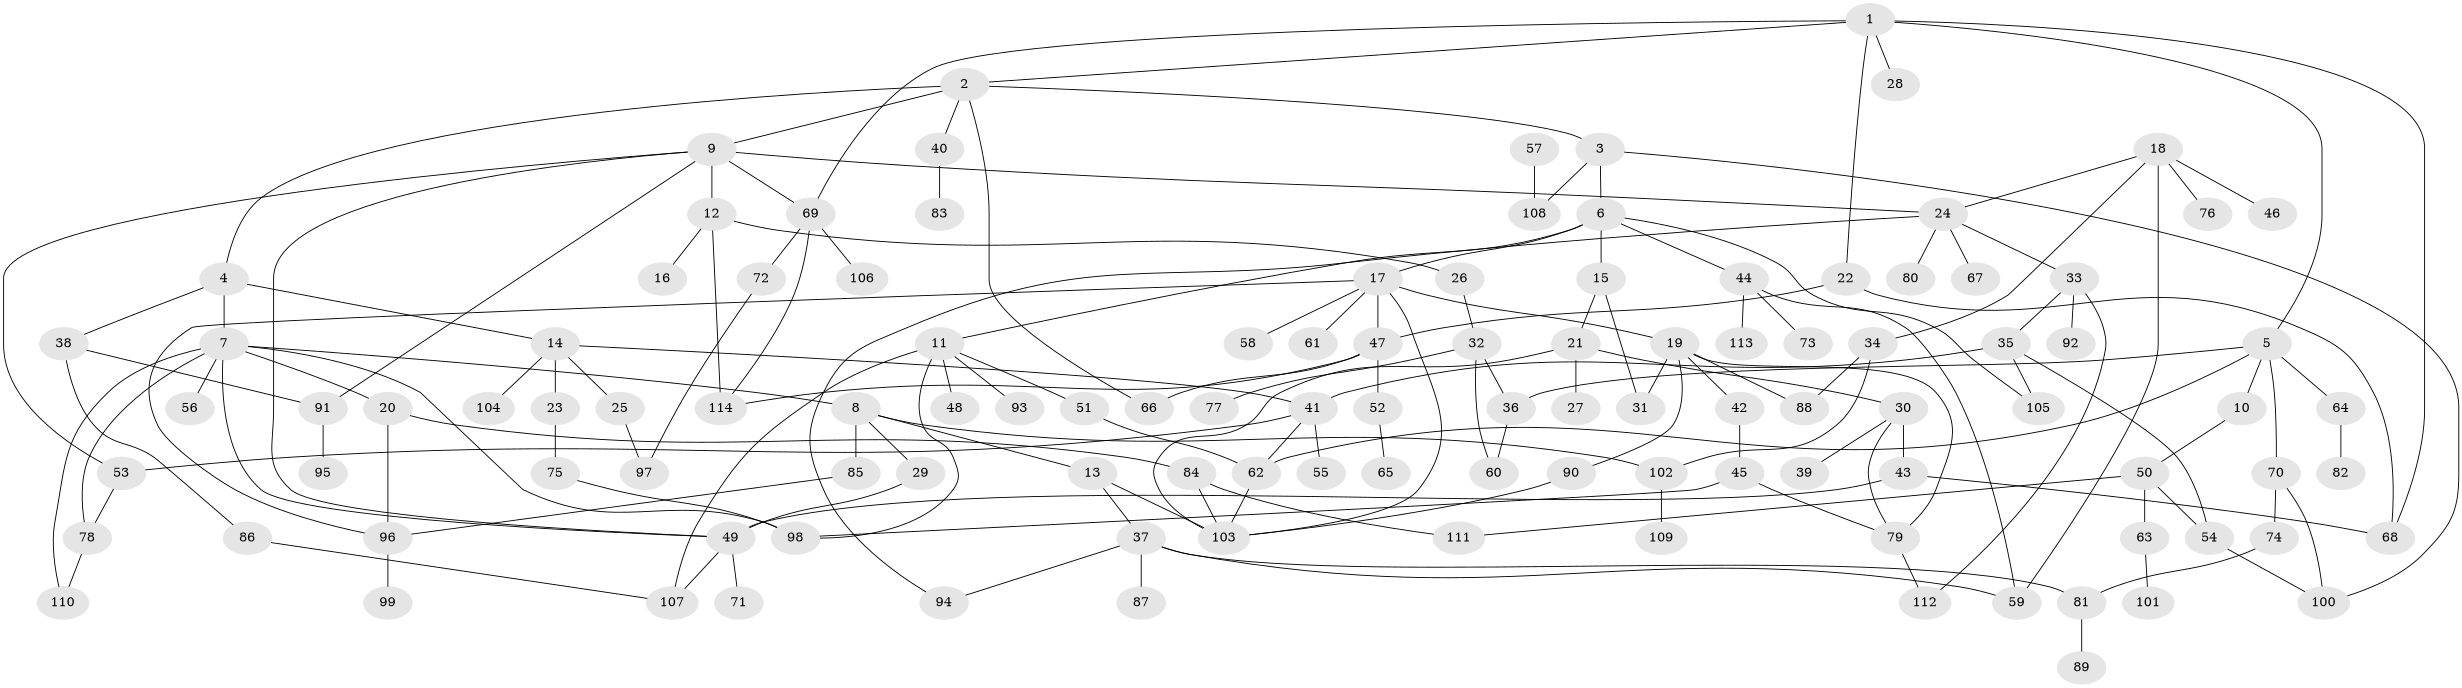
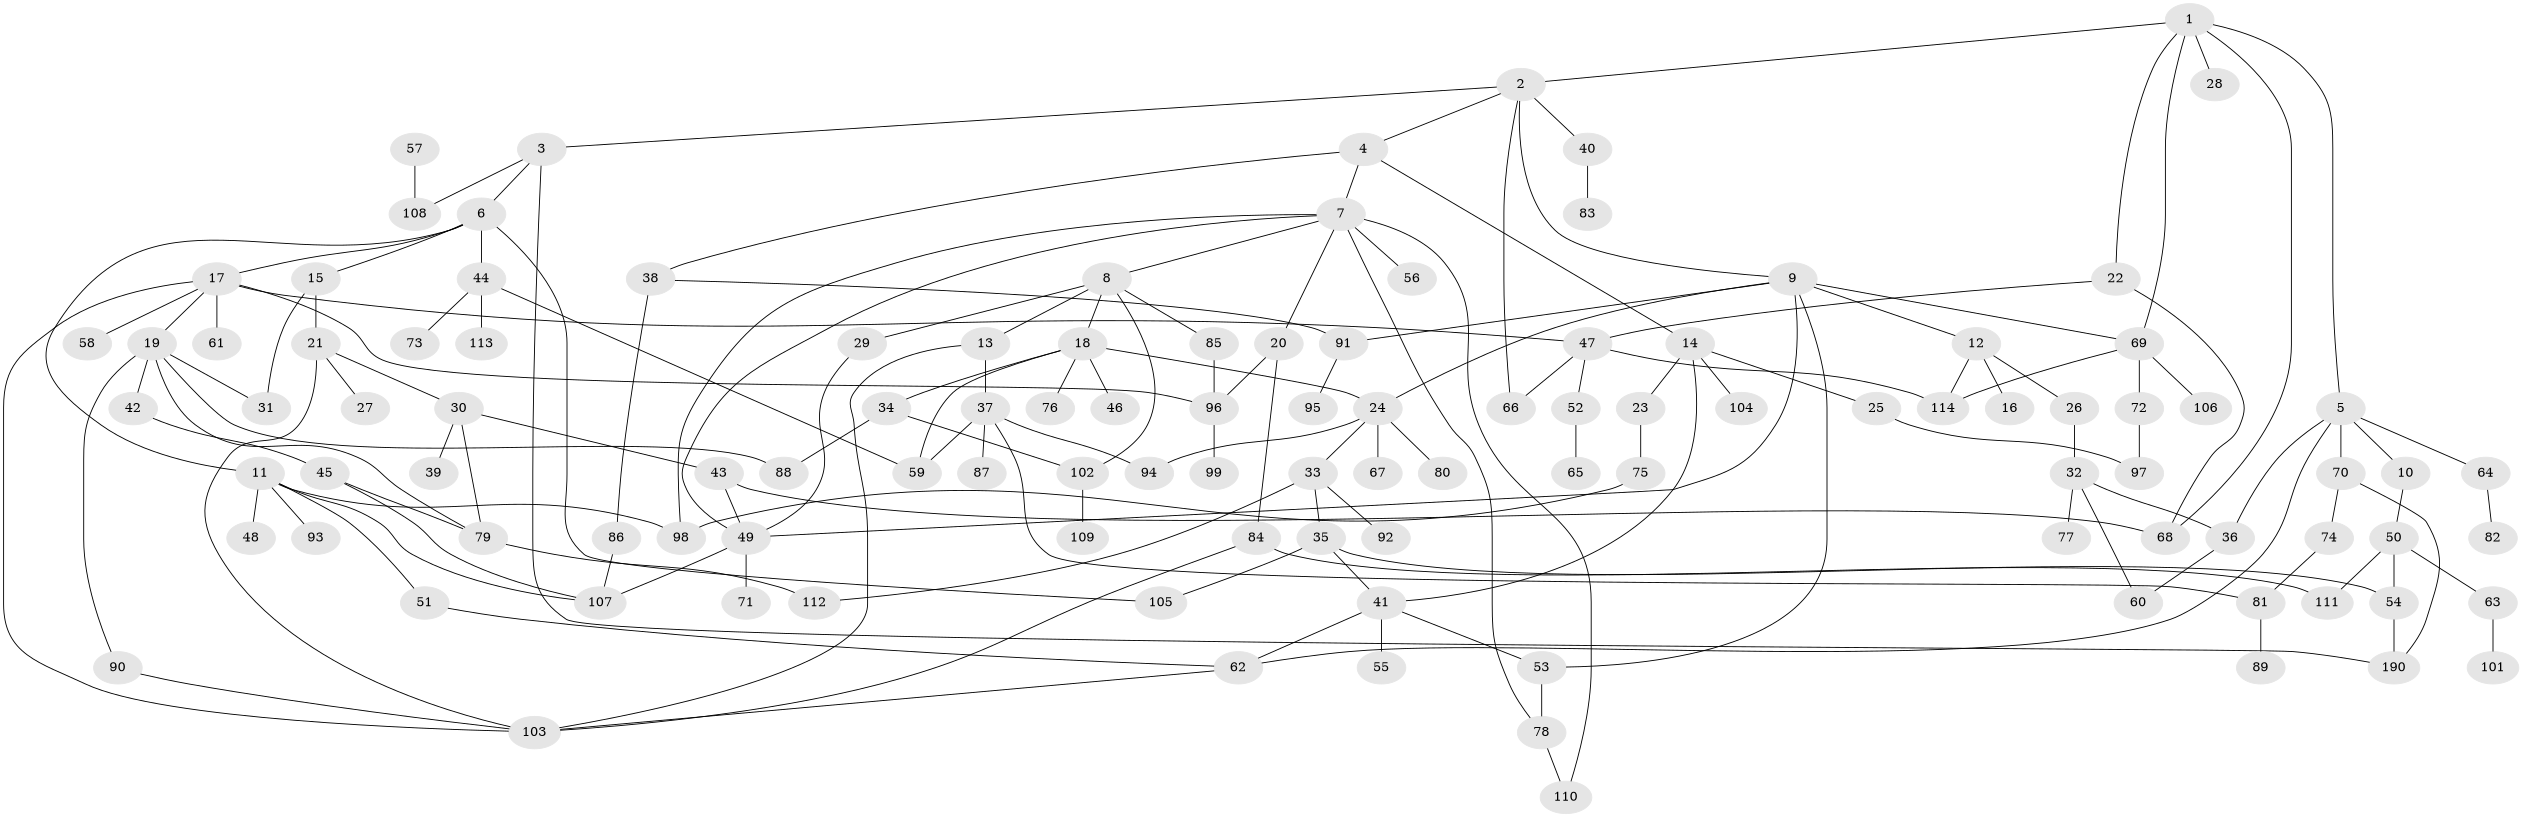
edge "8" -- "18": added
edge "45" -- "98": now "45" -- "107"
node "100": label "100" -> "190"
